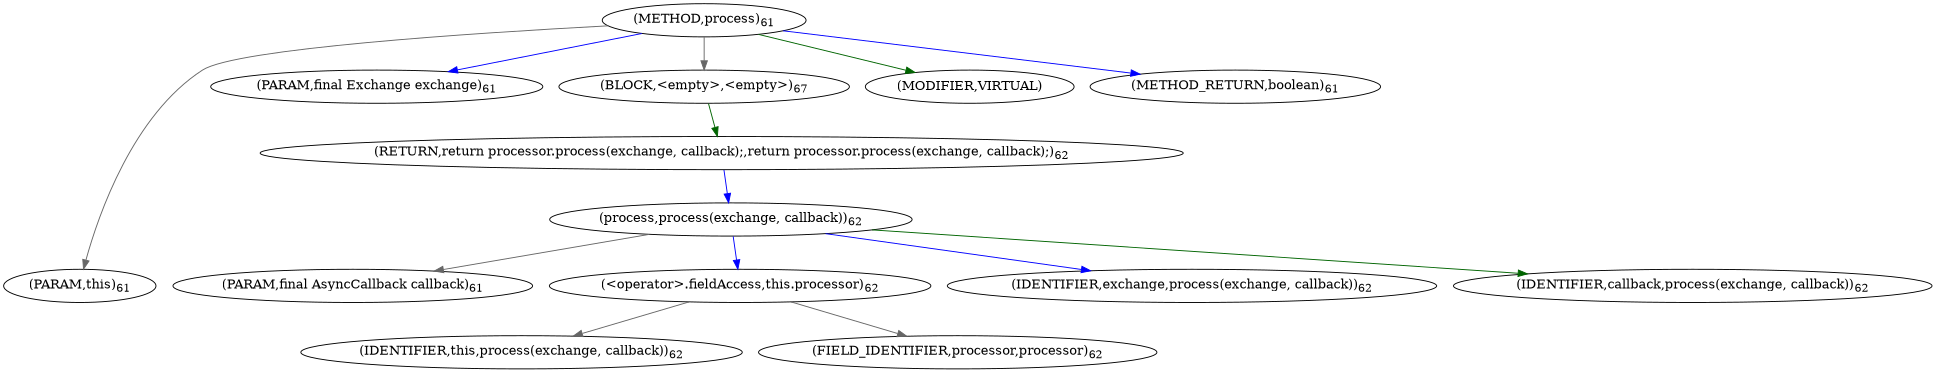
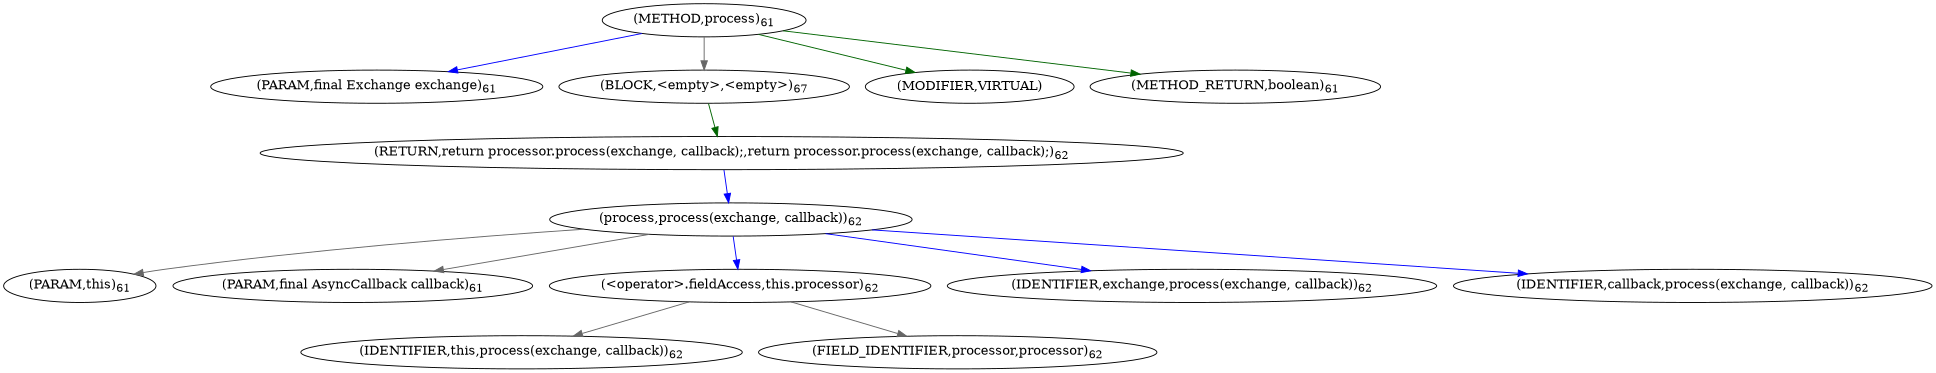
edge "(METHOD,process)" -> "(PARAM,this)": now "(process,process(exchange, callback))" -> "(PARAM,this)"
edge "(METHOD,process)" -> "(METHOD_RETURN,boolean)": color blue -> darkgreen
edge "(process,process(exchange, callback))" -> "(IDENTIFIER,callback,process(exchange, callback))": color darkgreen -> blue
